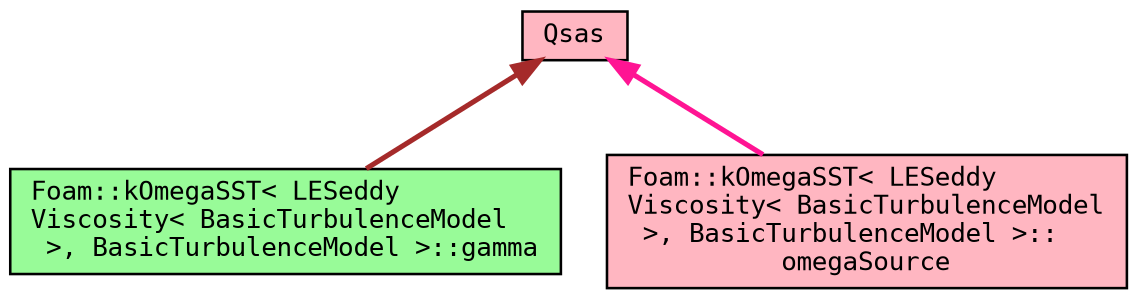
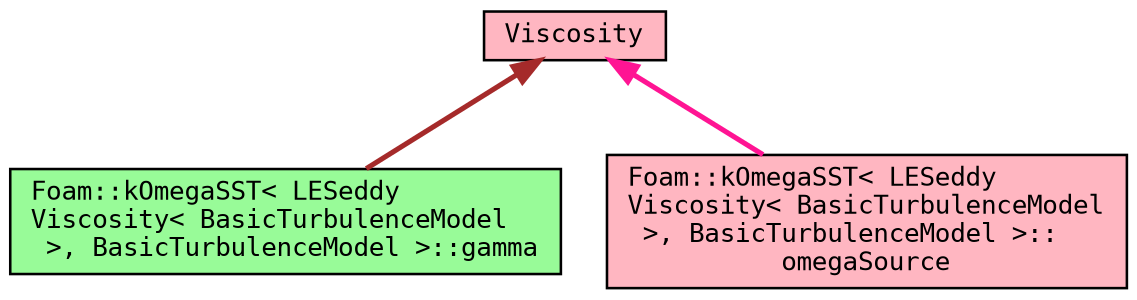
node "Qsas": label "Qsas" -> "Viscosity"
